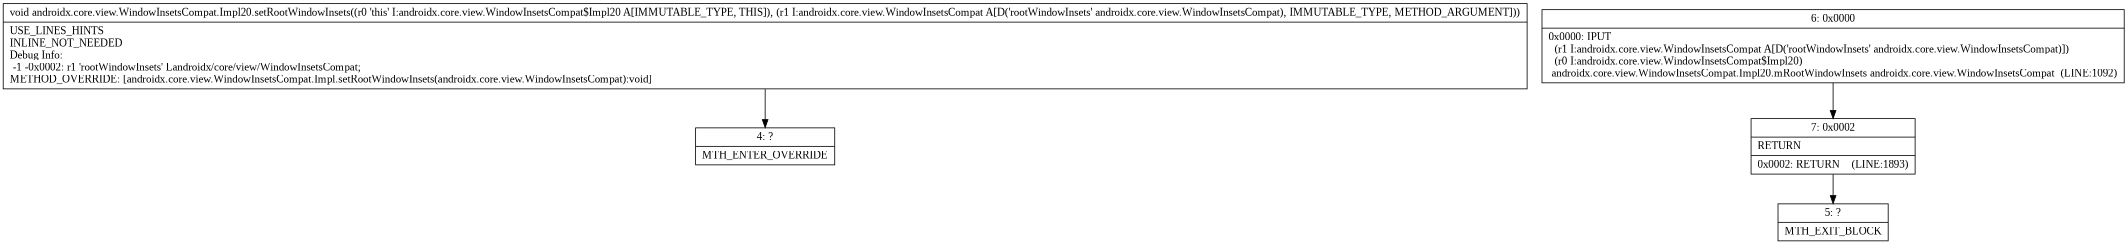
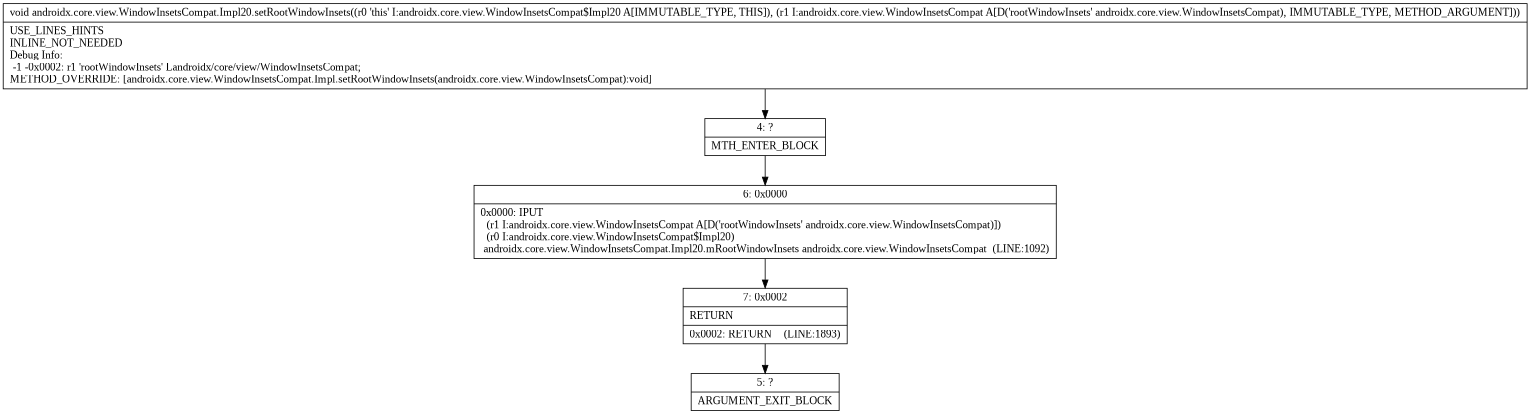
node "4: ?": text "MTH_ENTER_OVERRIDE" -> "MTH_ENTER_BLOCK"
edge "4: ?" -> "6: 0x0000": added
node "5: ?": text "MTH_EXIT_BLOCK" -> "ARGUMENT_EXIT_BLOCK"
